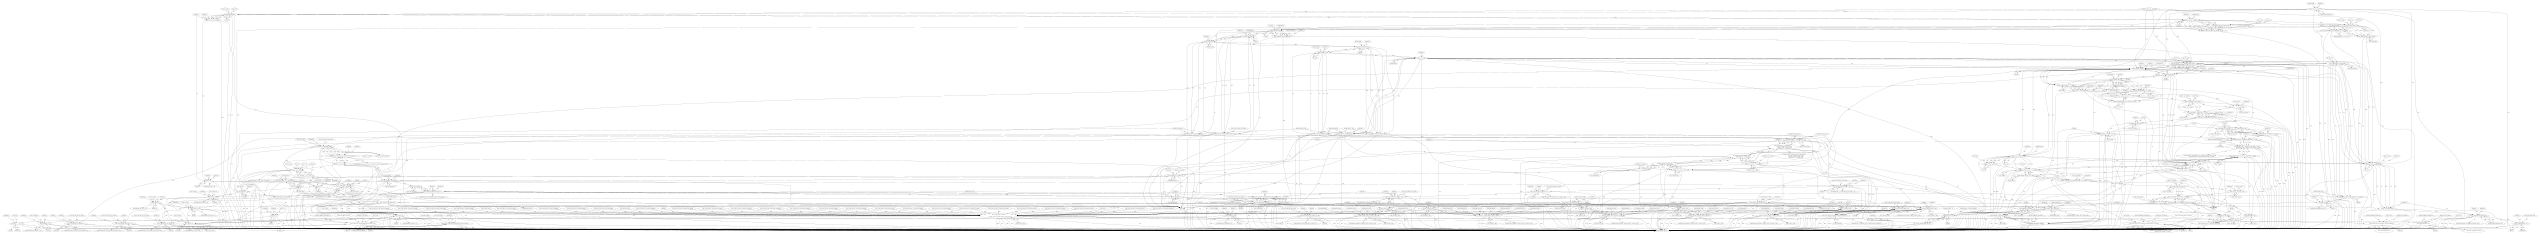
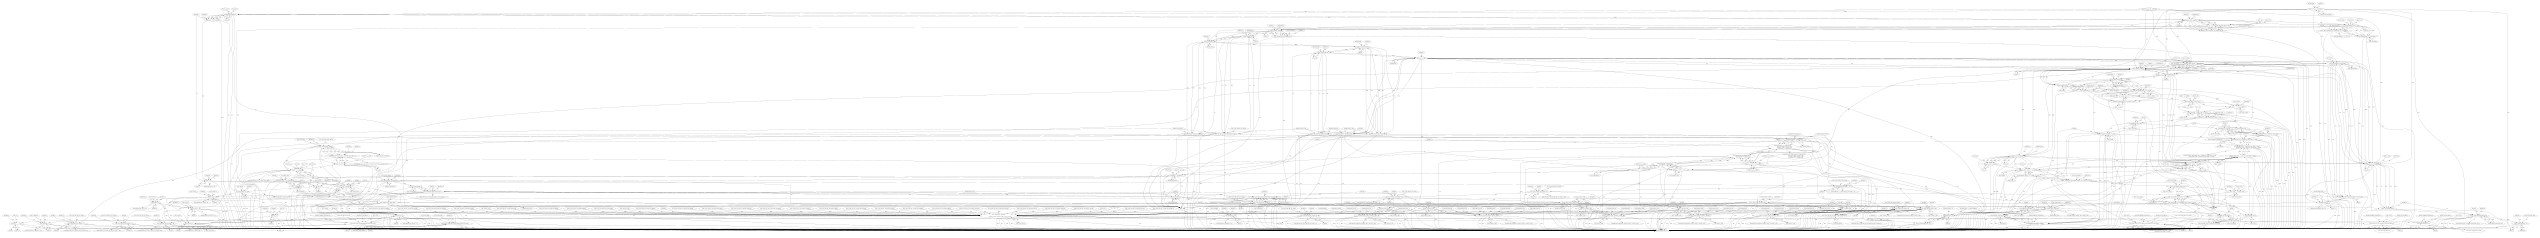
edge "(Call,chroma_h_shift = get_symbol(c, state, 0))" -> "(Call,f->chroma_h_shift = chroma_h_shift)": now "(Call,f->avctx->bits_per_raw_sample == 12)" -> "(Call,f->chroma_h_shift = chroma_h_shift)"
